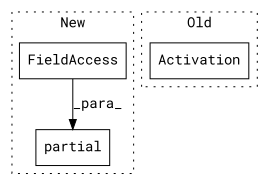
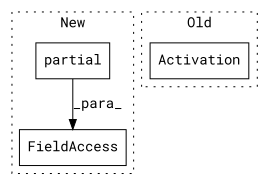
edge "FieldAccess" -> "partial": reversed
